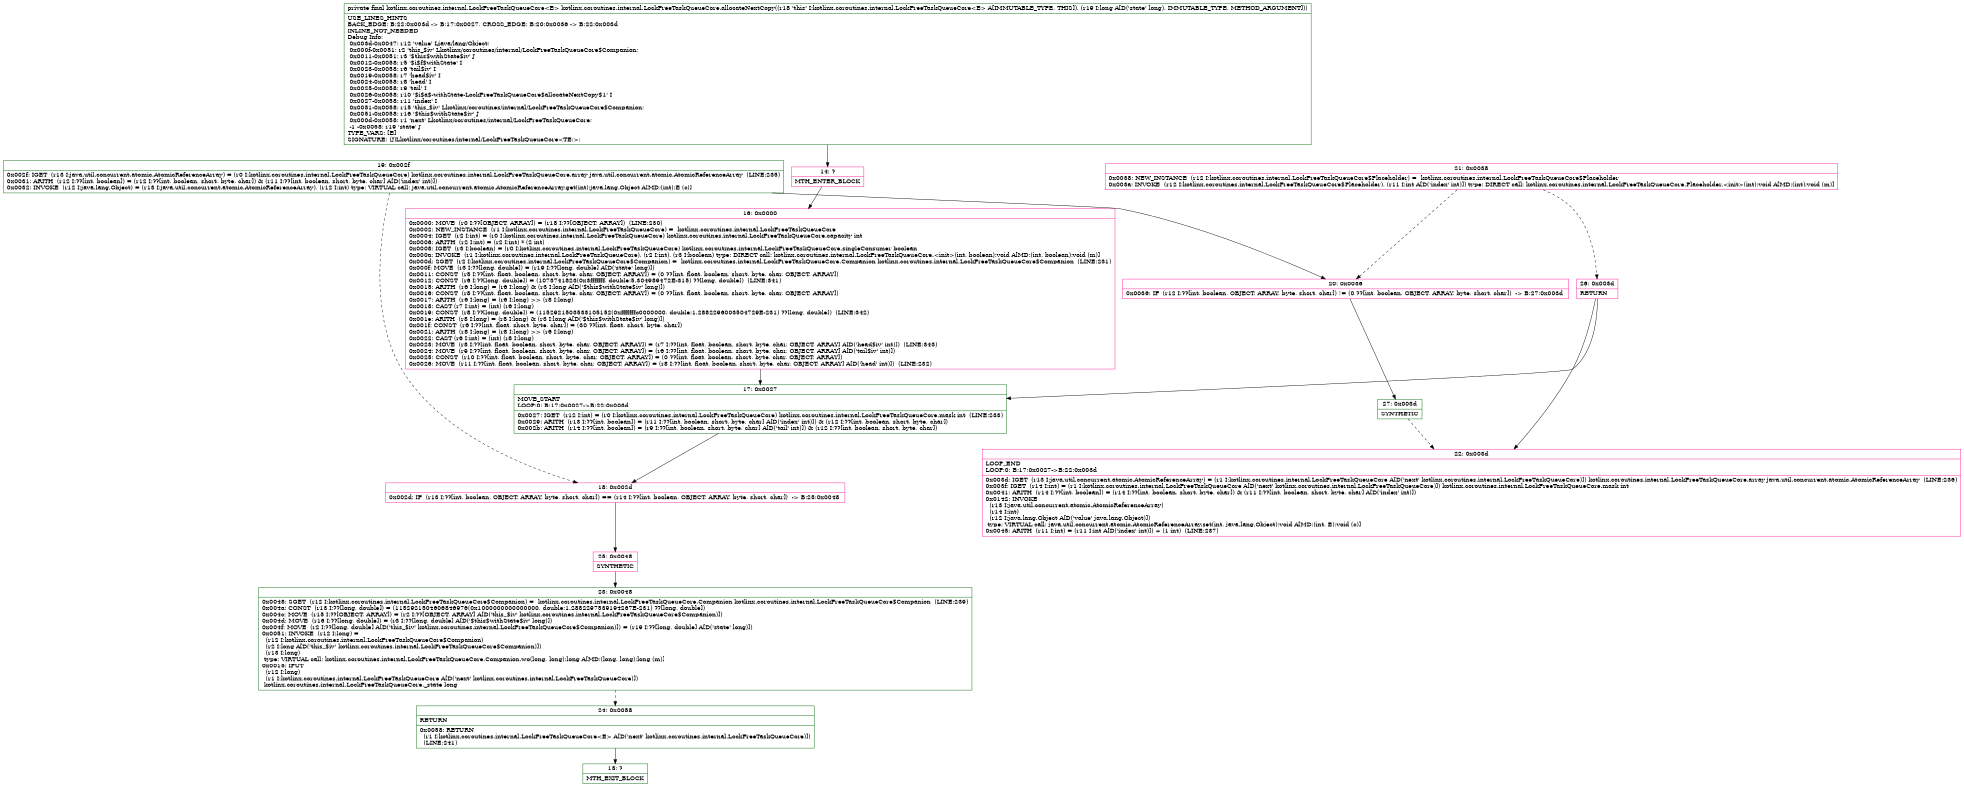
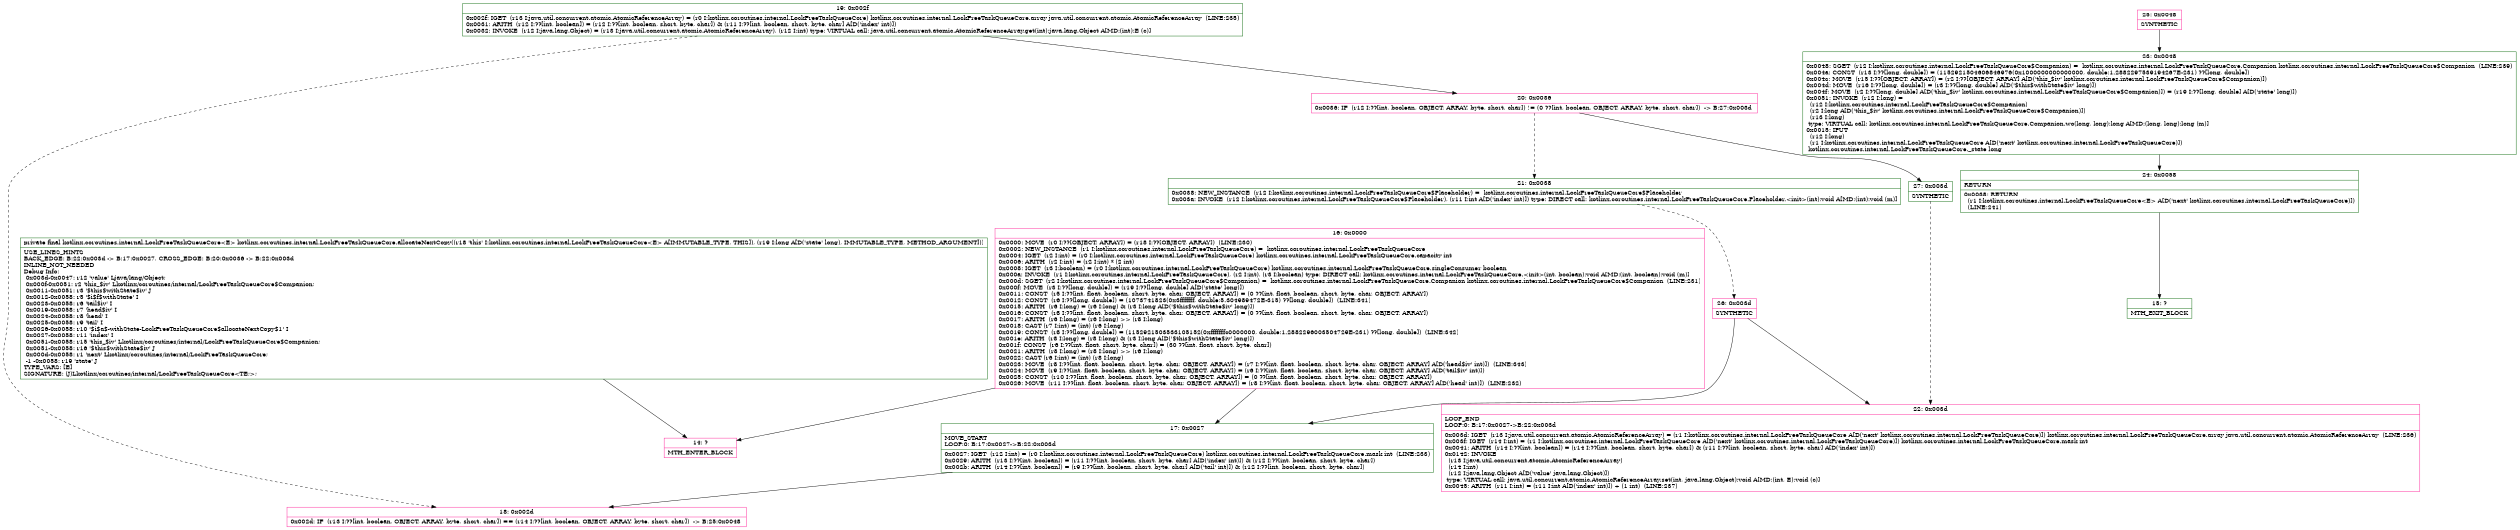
node "21: 0x0038": color deeppink -> darkgreen
edge "14: ?" -> "16: 0x0000": reversed
edge "21: 0x0038" -> "20: 0x0036": reversed
node "26: 0x003d": text "RETURN" -> "SYNTHETIC"
edge "18: 0x002d" -> "25: 0x0048": removed
edge "23: 0x0048" -> "24: 0x0058": style dashed -> solid
node "24: 0x0058": text "0x0058: RETURN" -> "0x0038: RETURN"
